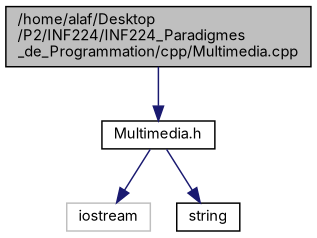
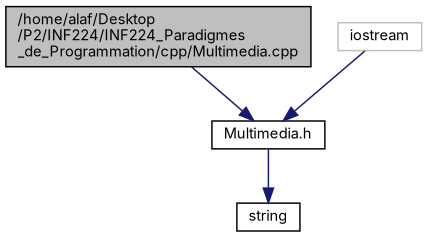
edge "Multimedia.h" -> "iostream": reversed
